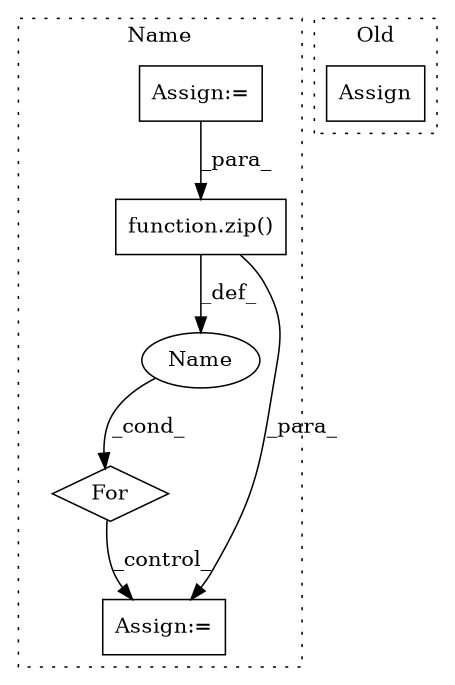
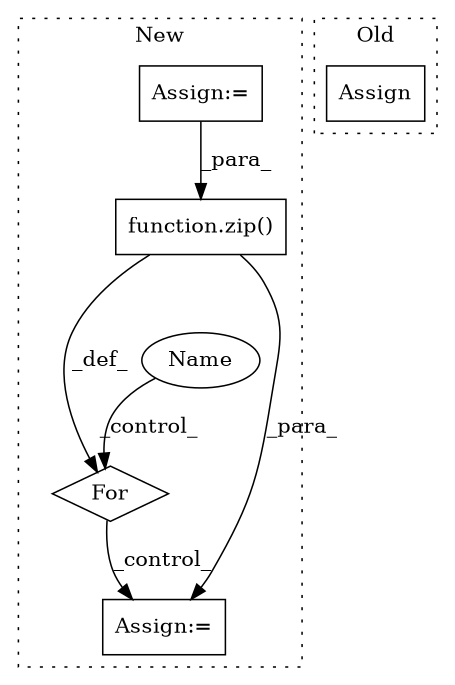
cluster "Name": label "Name" -> "New"
edge "function.zip()" -> "Name": now "function.zip()" -> "For"
edge "Name" -> "For": label "_cond_" -> "_control_"
